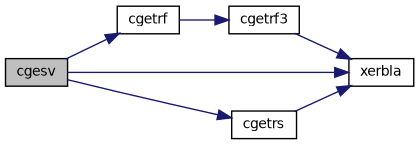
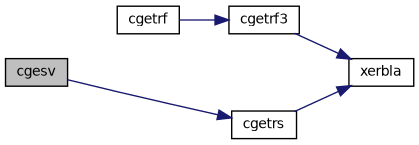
edge "cgesv" -> "cgetrf": removed
edge "cgesv" -> "xerbla": removed
